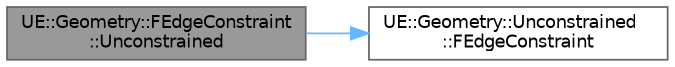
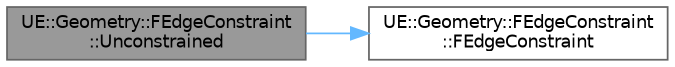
node "UE::Geometry::Unconstrained ::FEdgeConstraint": label "UE::Geometry::Unconstrained ::FEdgeConstraint" -> "UE::Geometry::FEdgeConstraint ::FEdgeConstraint"
